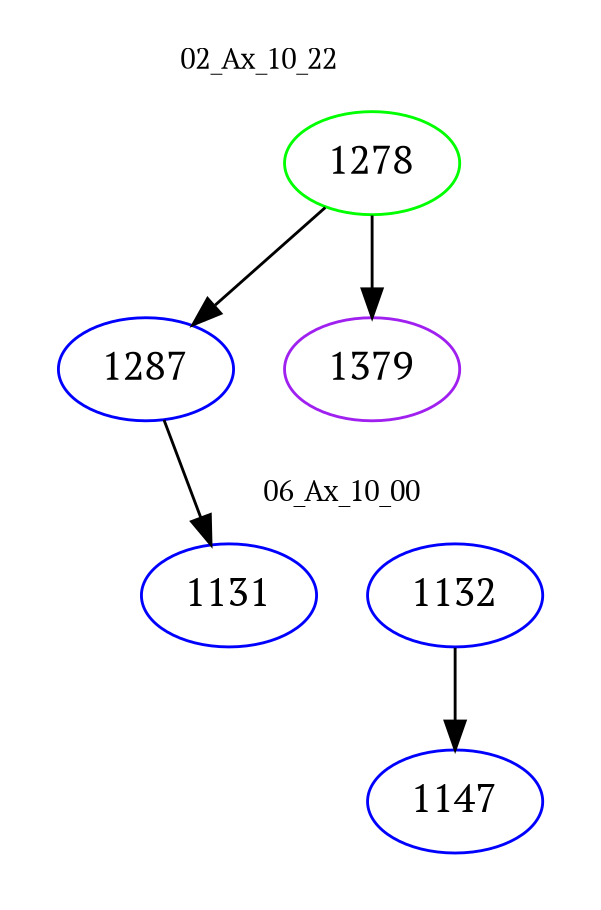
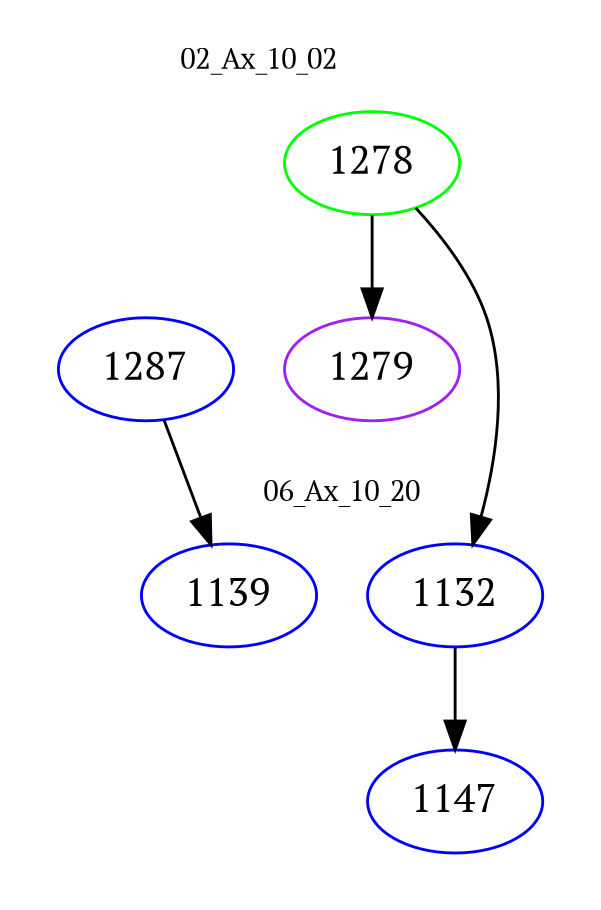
cluster "02_Ax_10_22": label "02_Ax_10_22" -> "02_Ax_10_02"
edge "1278" -> "1287": now "1278" -> "1132"
node "1379": label "1379" -> "1279"
cluster "06_Ax_10_00": label "06_Ax_10_00" -> "06_Ax_10_20"
node "1131": label "1131" -> "1139"
